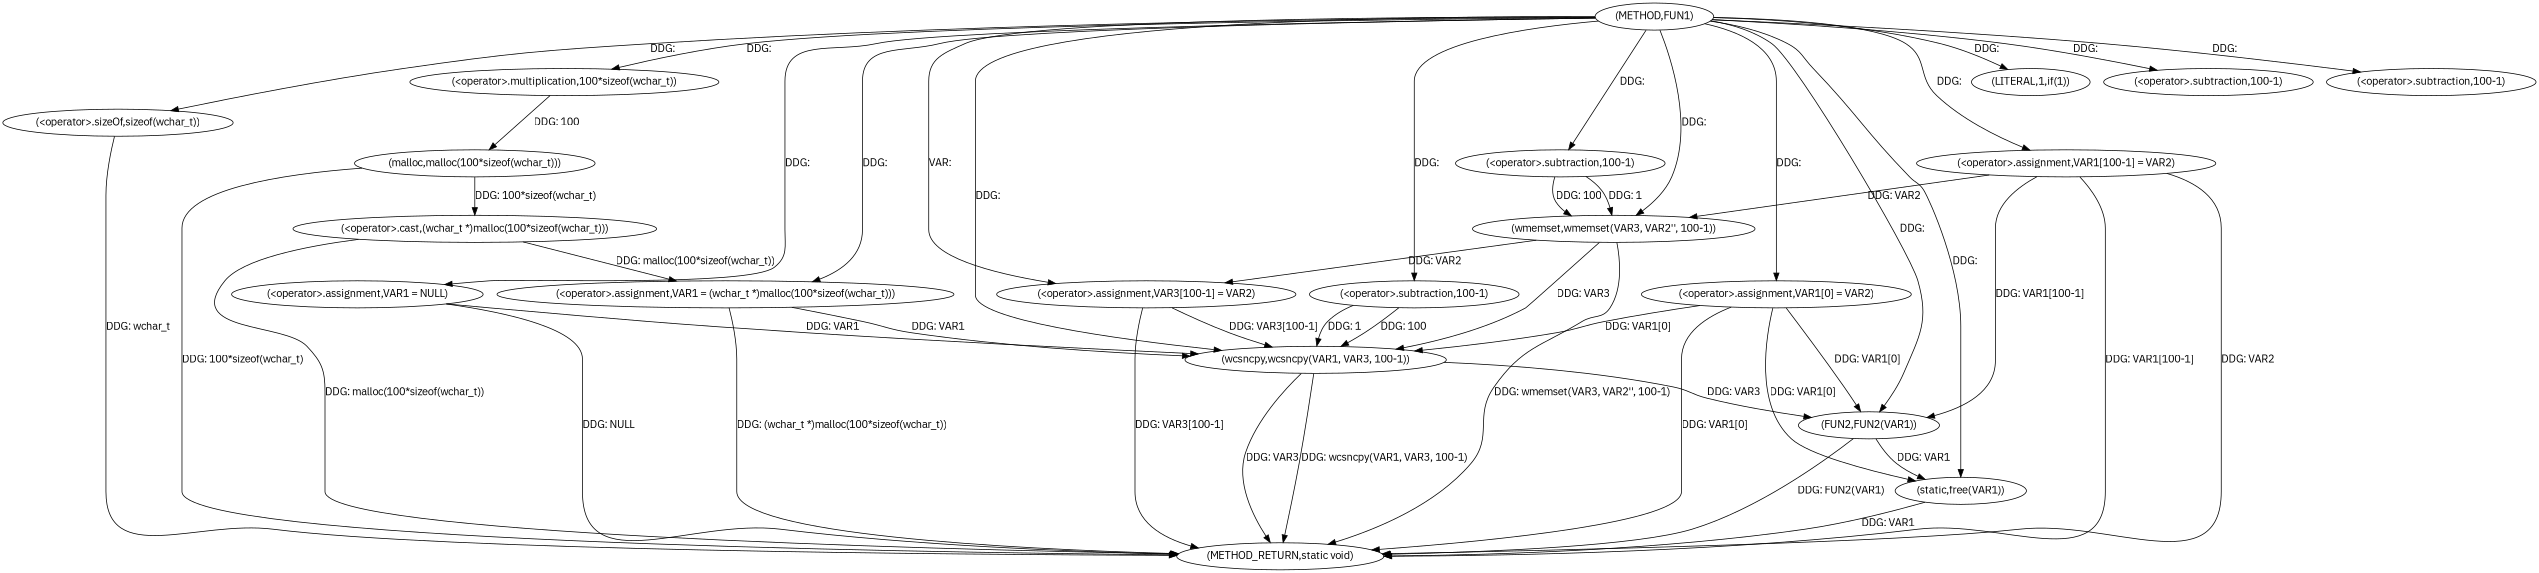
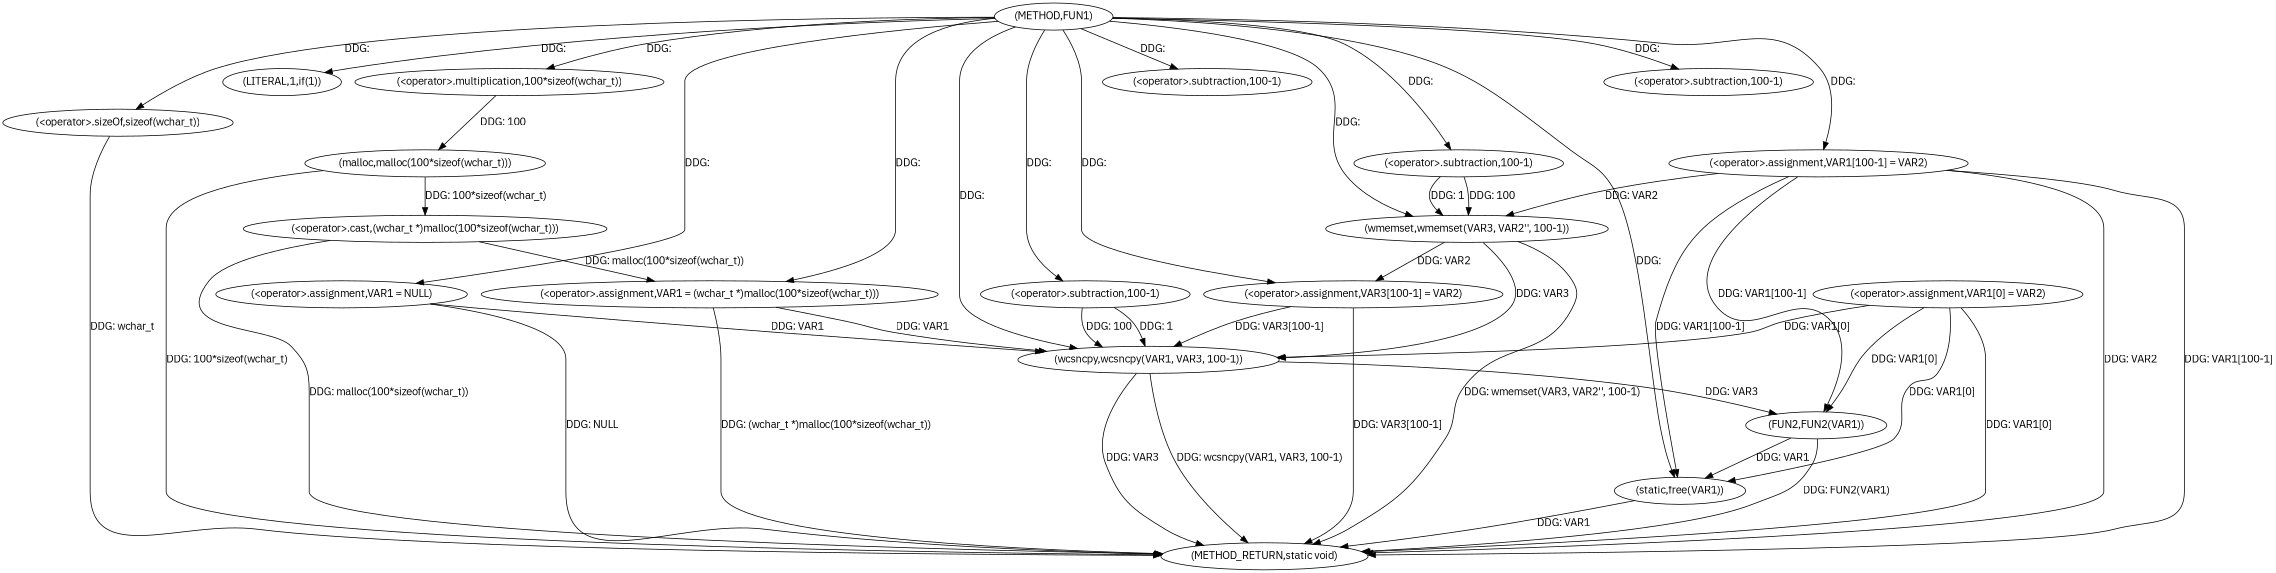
edge "(METHOD,FUN1)" -> "(<operator>.assignment,VAR1[0] = VAR2)": removed, label "DDG:"
edge "(METHOD,FUN1)" -> "(<operator>.assignment,VAR3[100-1] = VAR2)": label "VAR: " -> "DDG: "
edge "(METHOD,FUN1)" -> "(FUN2,FUN2(VAR1))": removed, label "DDG:"
edge "(<operator>.assignment,VAR1[100-1] = VAR2)" -> "(static,free(VAR1))": added, label "DDG: VAR1[100-1]"
